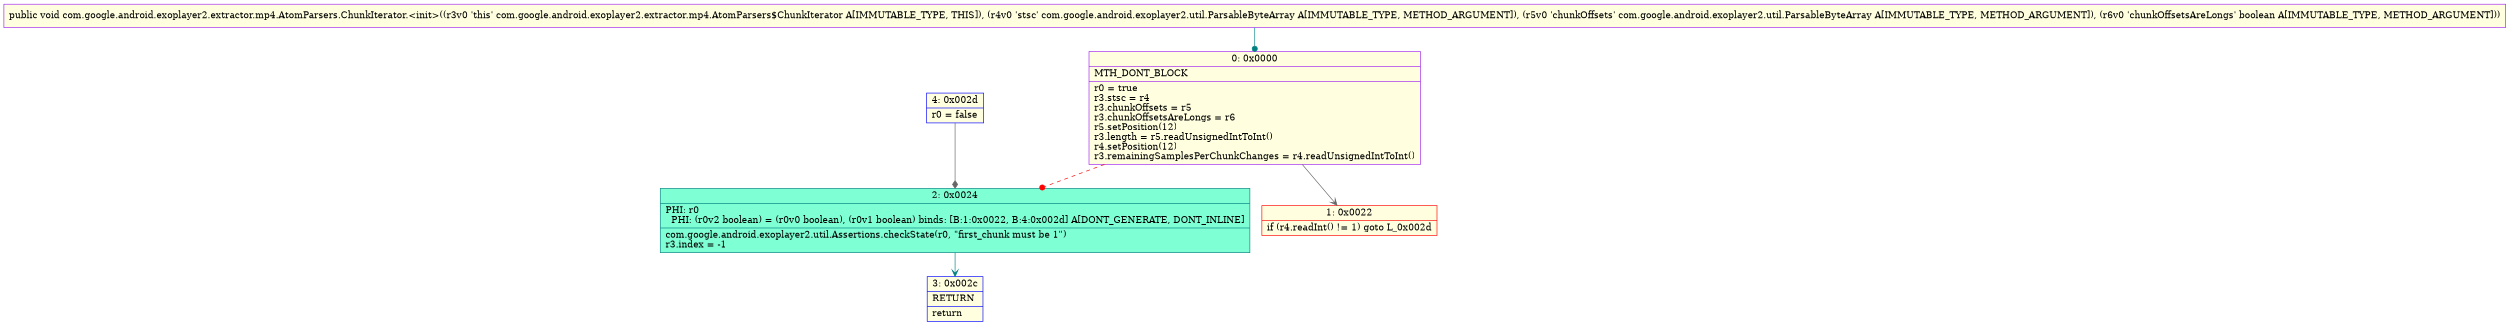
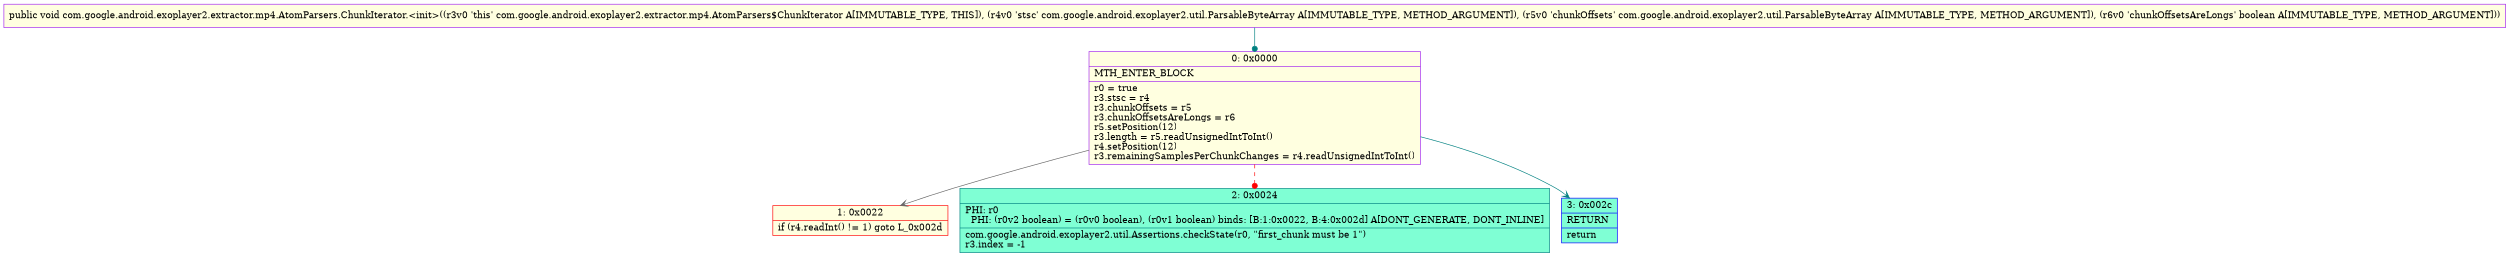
node "0: 0x0000": text "MTH_DONT_BLOCK" -> "MTH_ENTER_BLOCK"
node "4: 0x002d": removed
edge "2: 0x0024" -> "3: 0x002c": now "0: 0x0000" -> "3: 0x002c"
node "3: 0x002c": fillcolor lightyellow -> aquamarine
